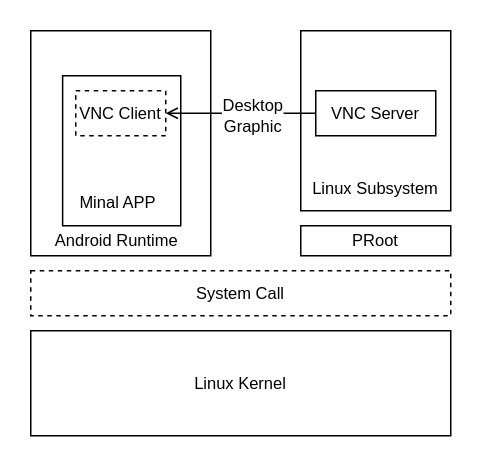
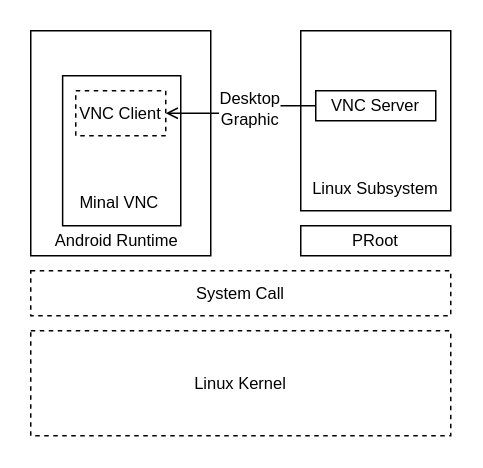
node "VNC Server": size 120x45 -> 120x30
node "Minal APP": label "Minal APP" -> "Minal VNC"
node "Linux Kernel": style solid -> dashed
